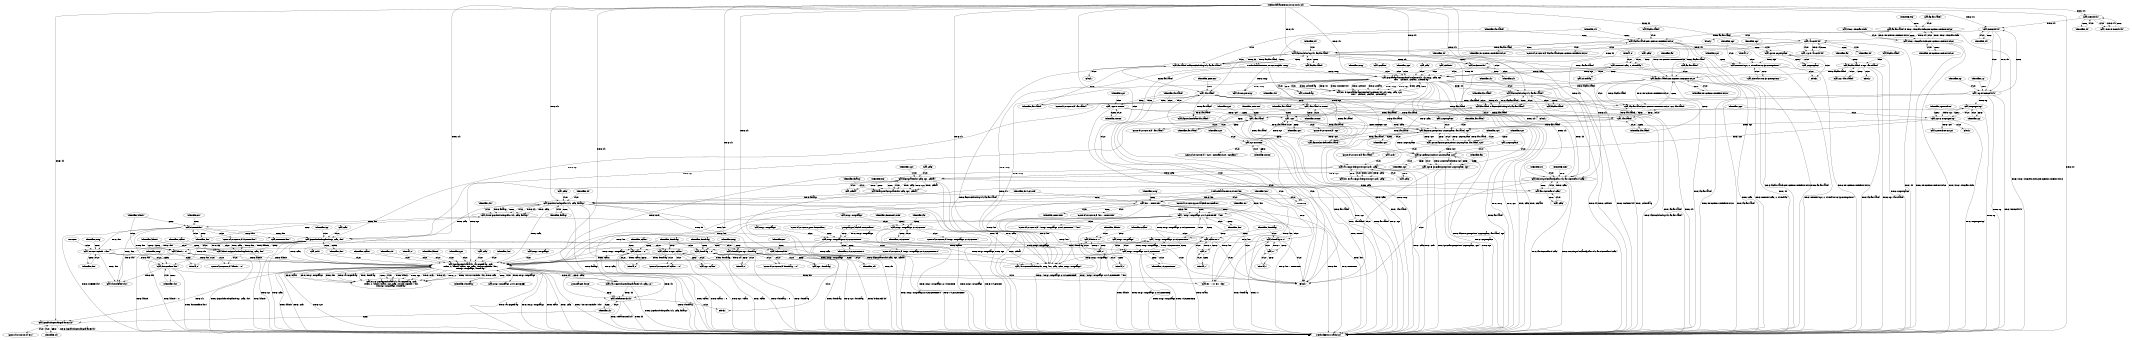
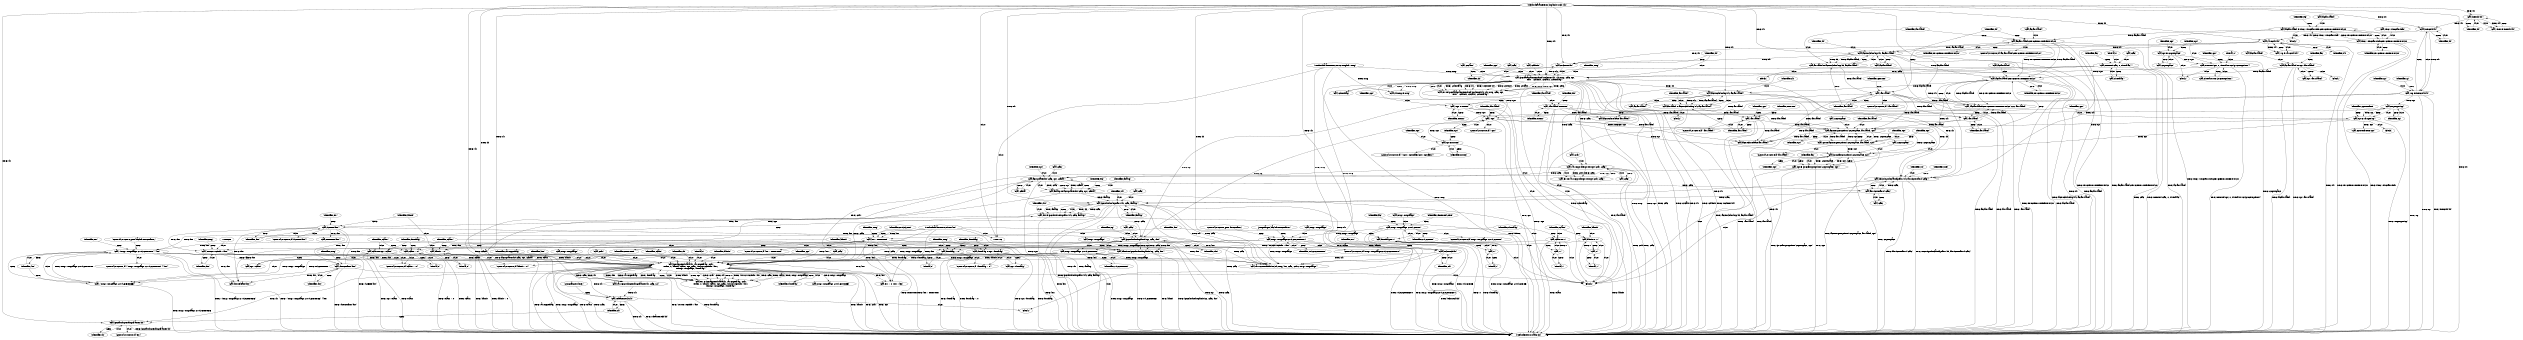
node "(MethodParameterIn,struct sock *sk)": label "(MethodParameterIn,struct sock *sk)" -> "(MethodParameterIn,hoplimit sock *sk)"
node "(Call,opt = txopt_get(np))": label "(Call,opt = txopt_get(np))" -> "(Call,opt = rfv_get(np))"
edge "(Call,ip6_sk_dst_hoplimit(np, &fl6, dst))" -> "(Call,dst_confirm(dst))": reversed
edge "(Call,dontfrag = -1)" -> "(Call,dontfrag < 0)": label "DDG: dontfrag" -> "DDG: (struct rt6_info *)dst"
edge "(Call,!(msg->msg_flags & MSG_PROBE))" -> "(Call,msg->msg_flags & MSG_PROBE)": removed, label "CFG:"
node "(Identifier,raw6_getfrag)": added
edge "(Call,rawv6_push_pending_frames(sk, &fl6, rp))" -> "(MethodReturn,static int)": now "(Call,dst = ip6_dst_lookup_flow(sk, &fl6, final_p))" -> "(MethodReturn,static int)"
